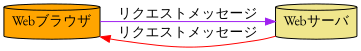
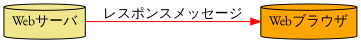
edge "Webブラウザ" -> "Webサーバ": removed, label "リクエストメッセージ"
edge "Webサーバ" -> "Webブラウザ": label "リクエストメッセージ" -> "レスポンスメッセージ"
